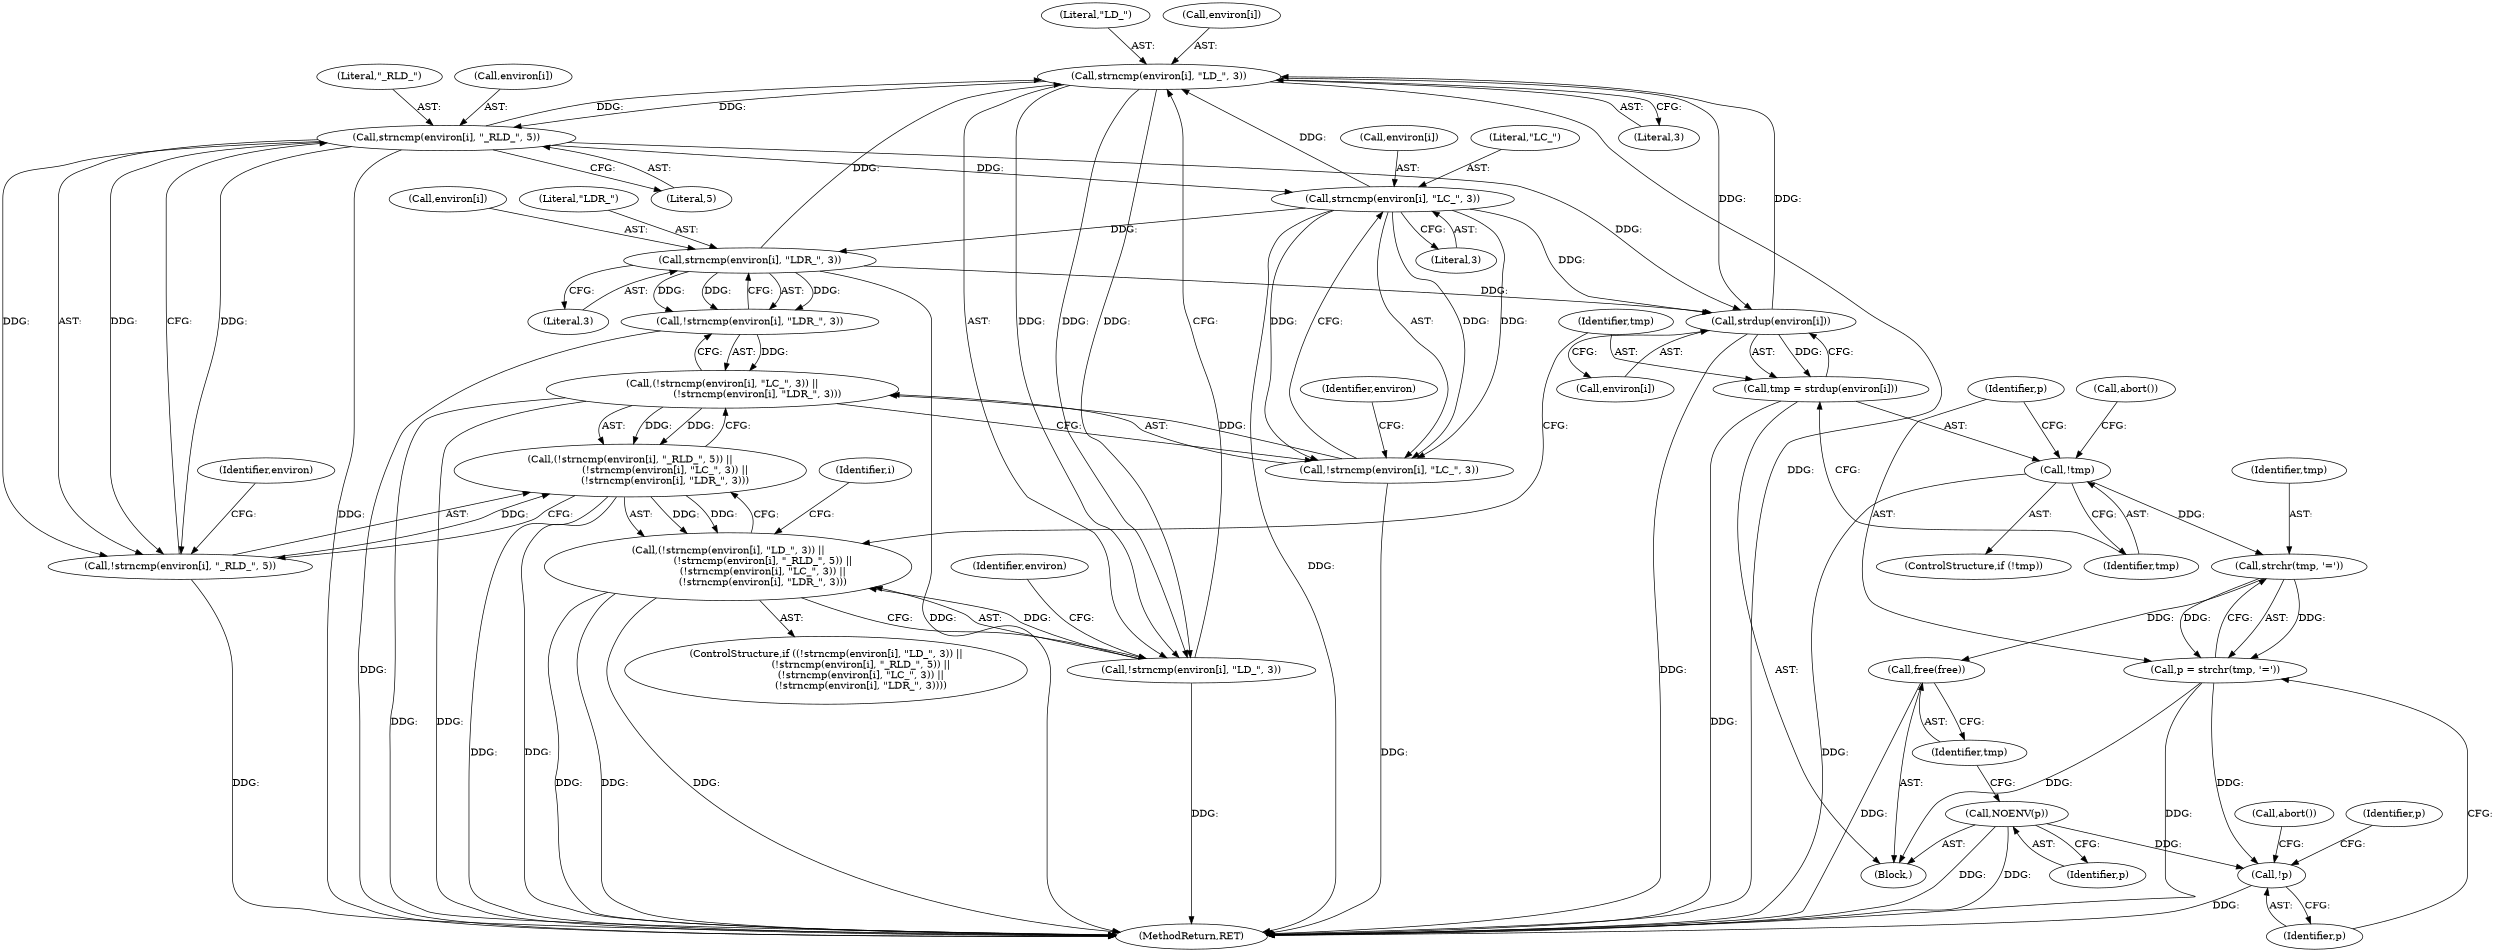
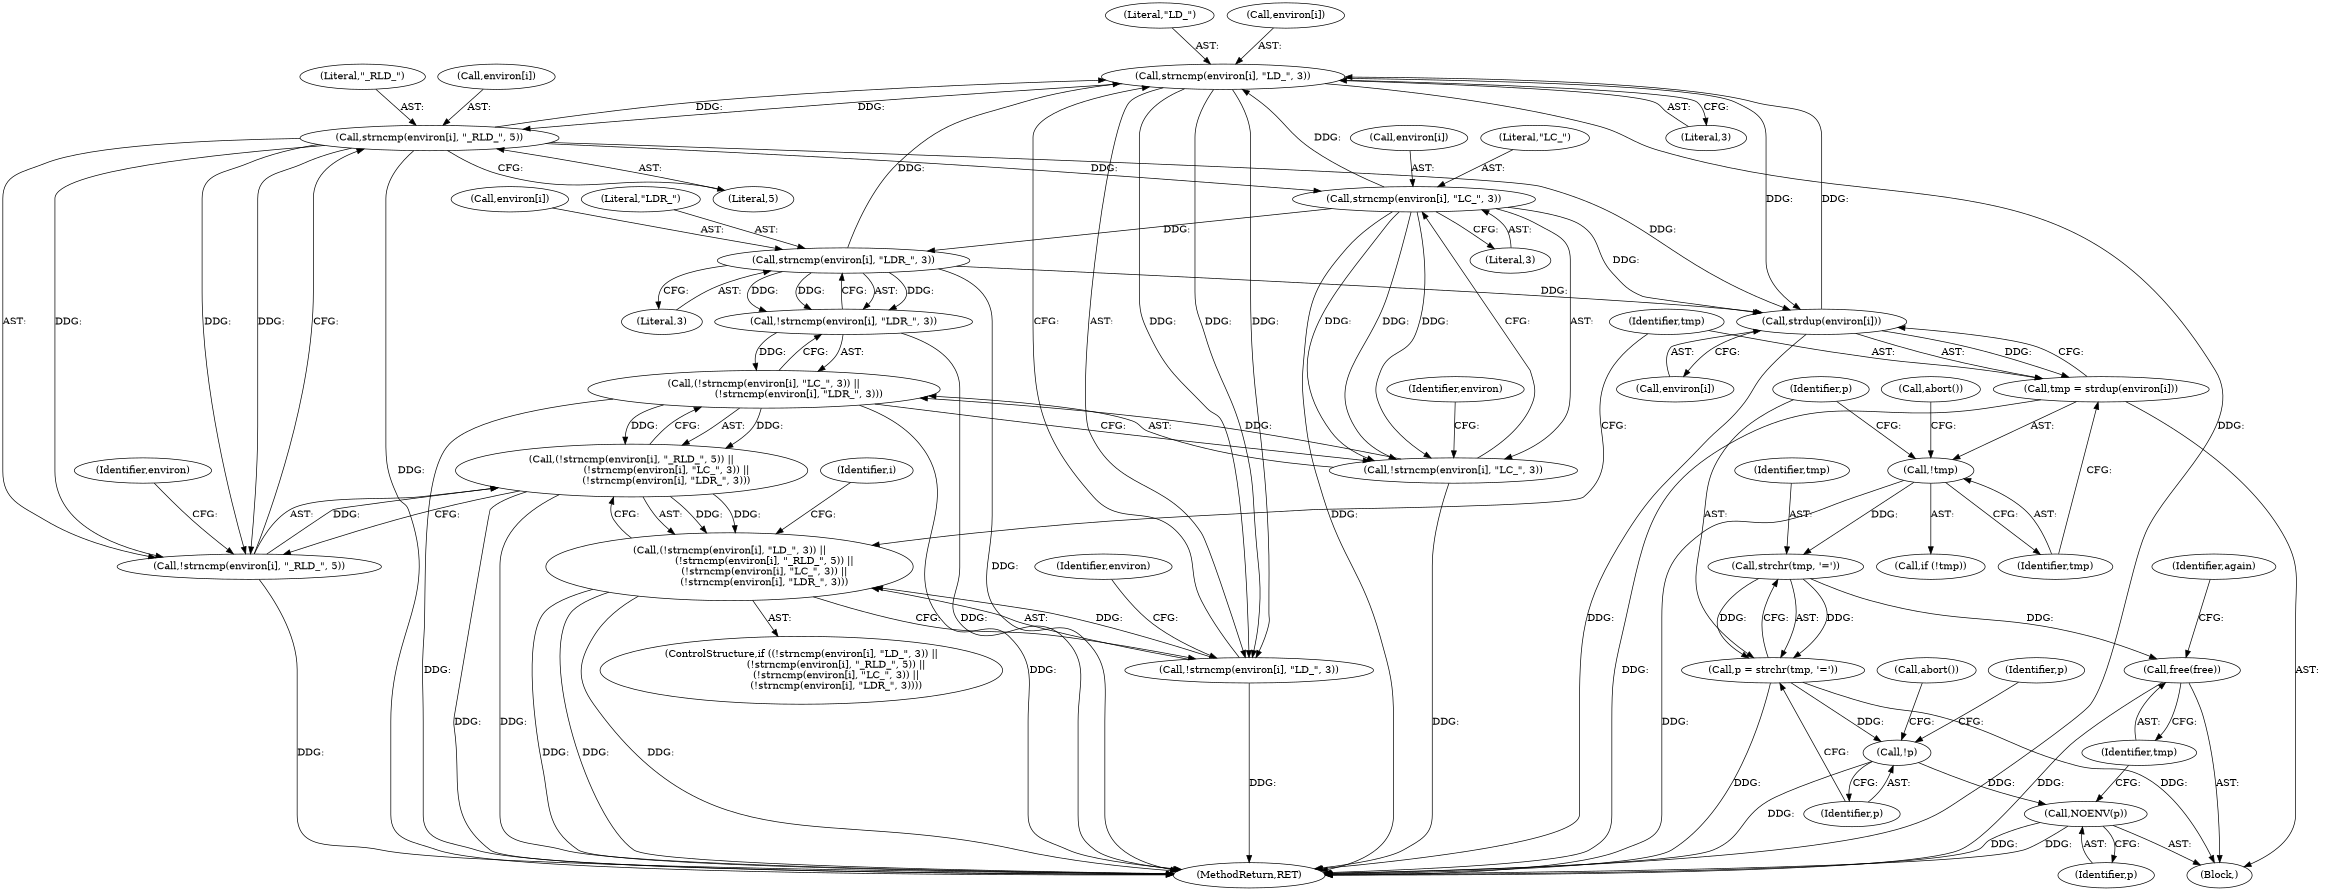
node "(ControlStructure,if (!tmp))": label "(ControlStructure,if (!tmp))" -> "(Call,if (!tmp))"
node "(Identifier,again)": added
edge "(Call,NOENV(p))" -> "(Call,!p)": reversed
